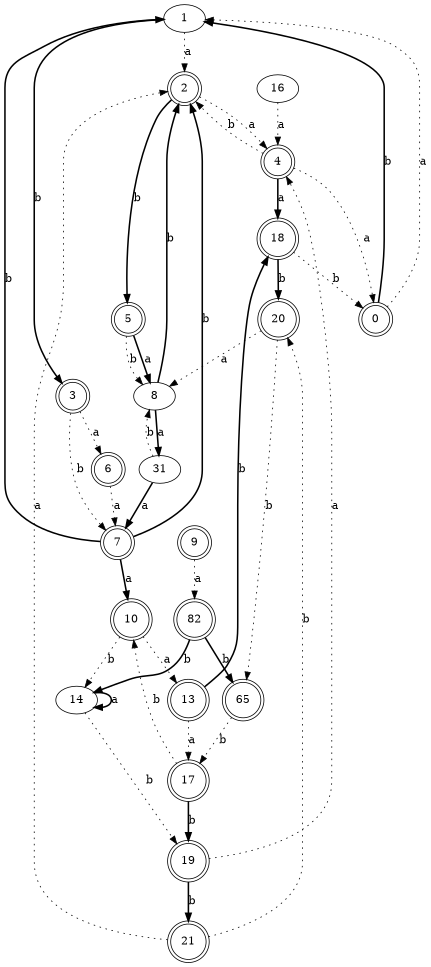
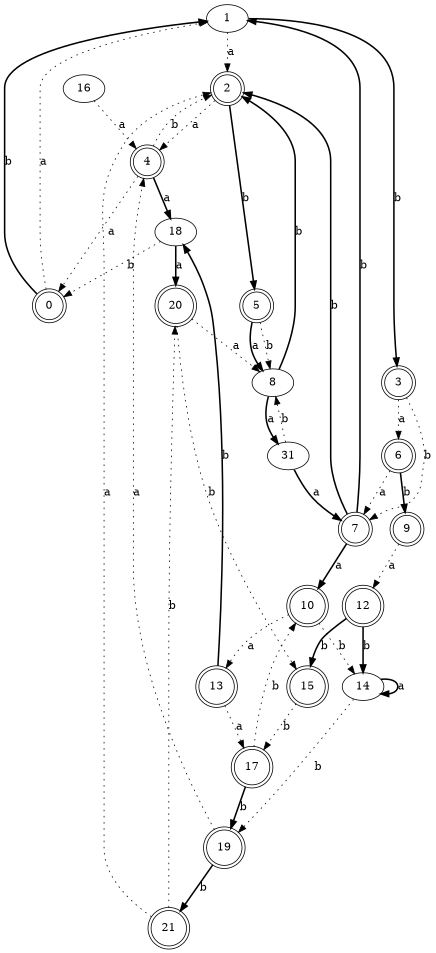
node "18": shape doublecircle -> ellipse
edge "18" -> "20": label "b" -> "a"
edge "6" -> "9": added, label "b"
node "82": label "82" -> "12"
node "65": label "65" -> "15"
